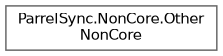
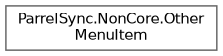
node "ParrelSync.NonCore.Other NonCore": label "ParrelSync.NonCore.Other NonCore" -> "ParrelSync.NonCore.Other MenuItem"
